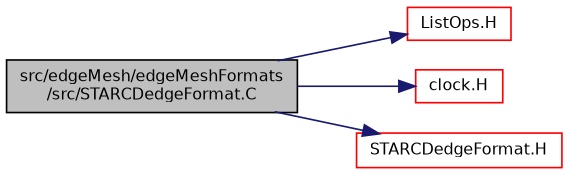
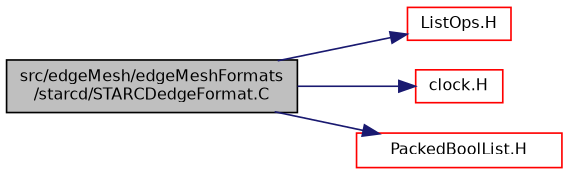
node "src/edgeMesh/edgeMeshFormats /src/STARCDedgeFormat.C": label "src/edgeMesh/edgeMeshFormats /src/STARCDedgeFormat.C" -> "src/edgeMesh/edgeMeshFormats /starcd/STARCDedgeFormat.C"
node "STARCDedgeFormat.H": label "STARCDedgeFormat.H" -> "PackedBoolList.H"
